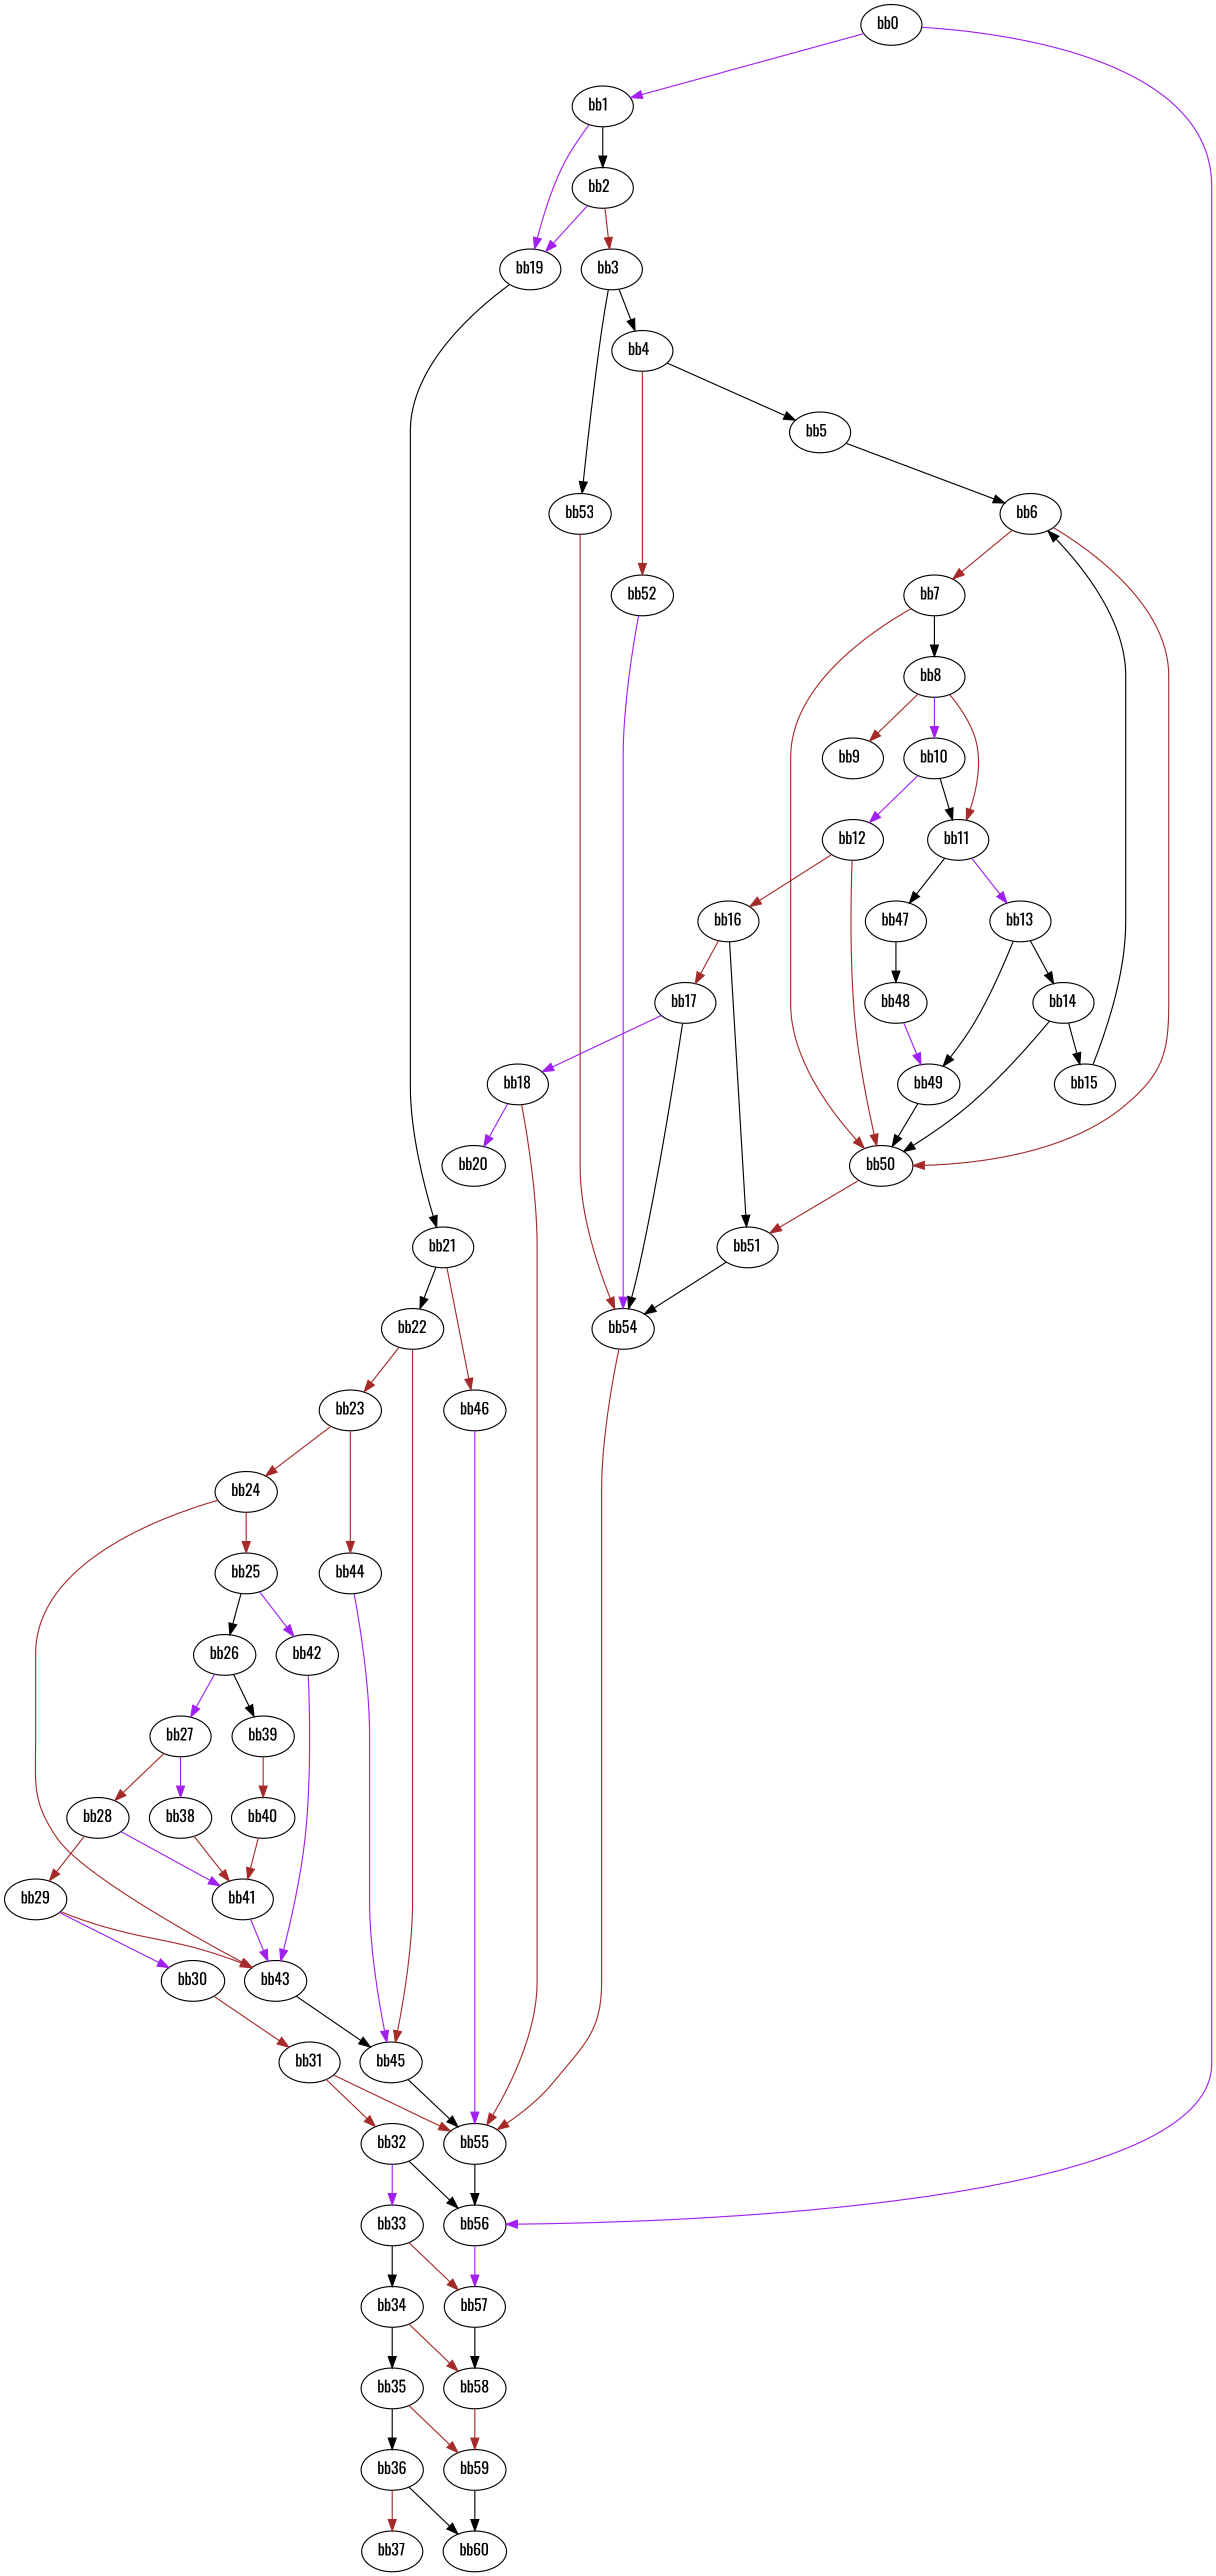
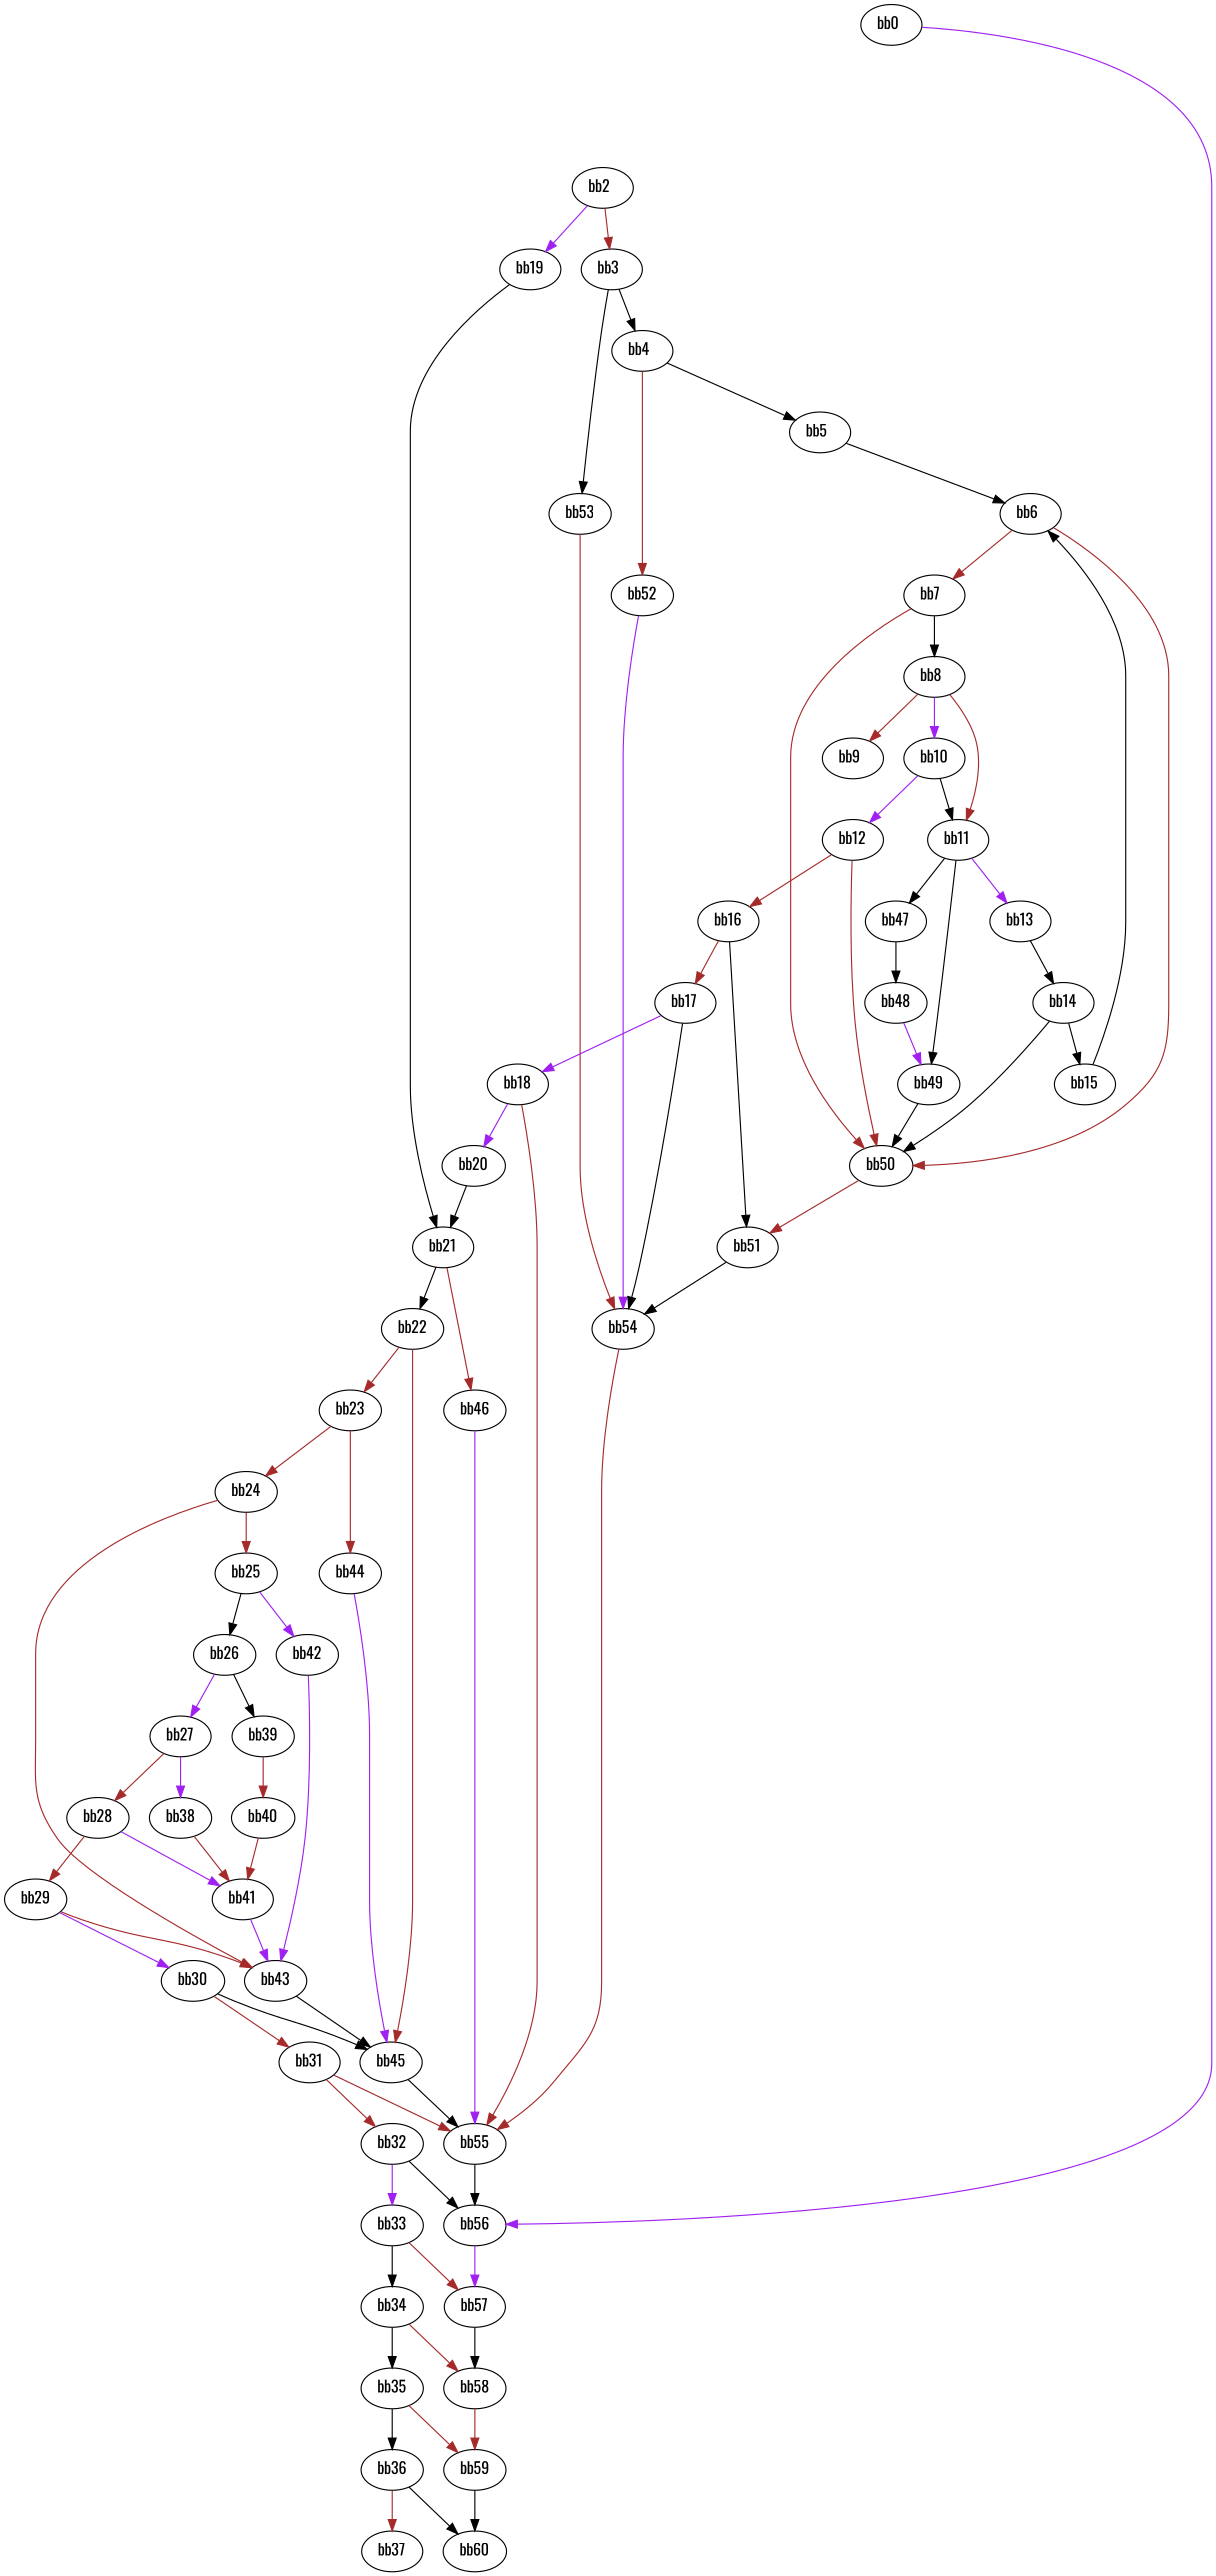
node "bb1": removed
edge "bb13" -> "bb49": now "bb11" -> "bb49"
edge "bb20" -> "bb21": added
edge "bb30" -> "bb45": added
